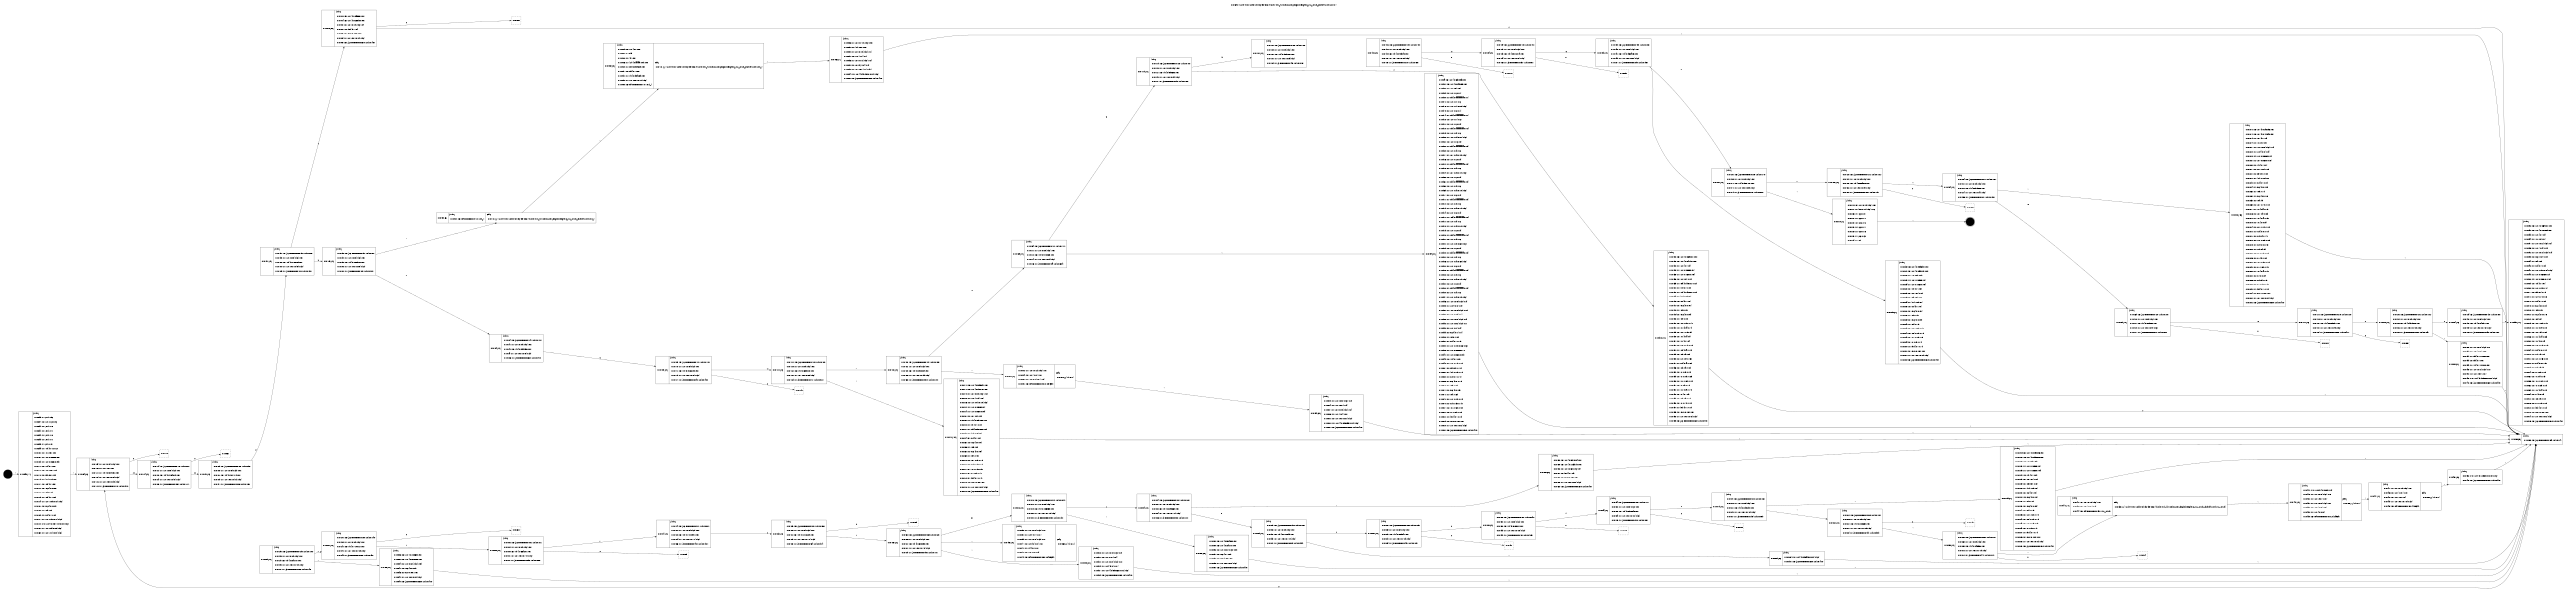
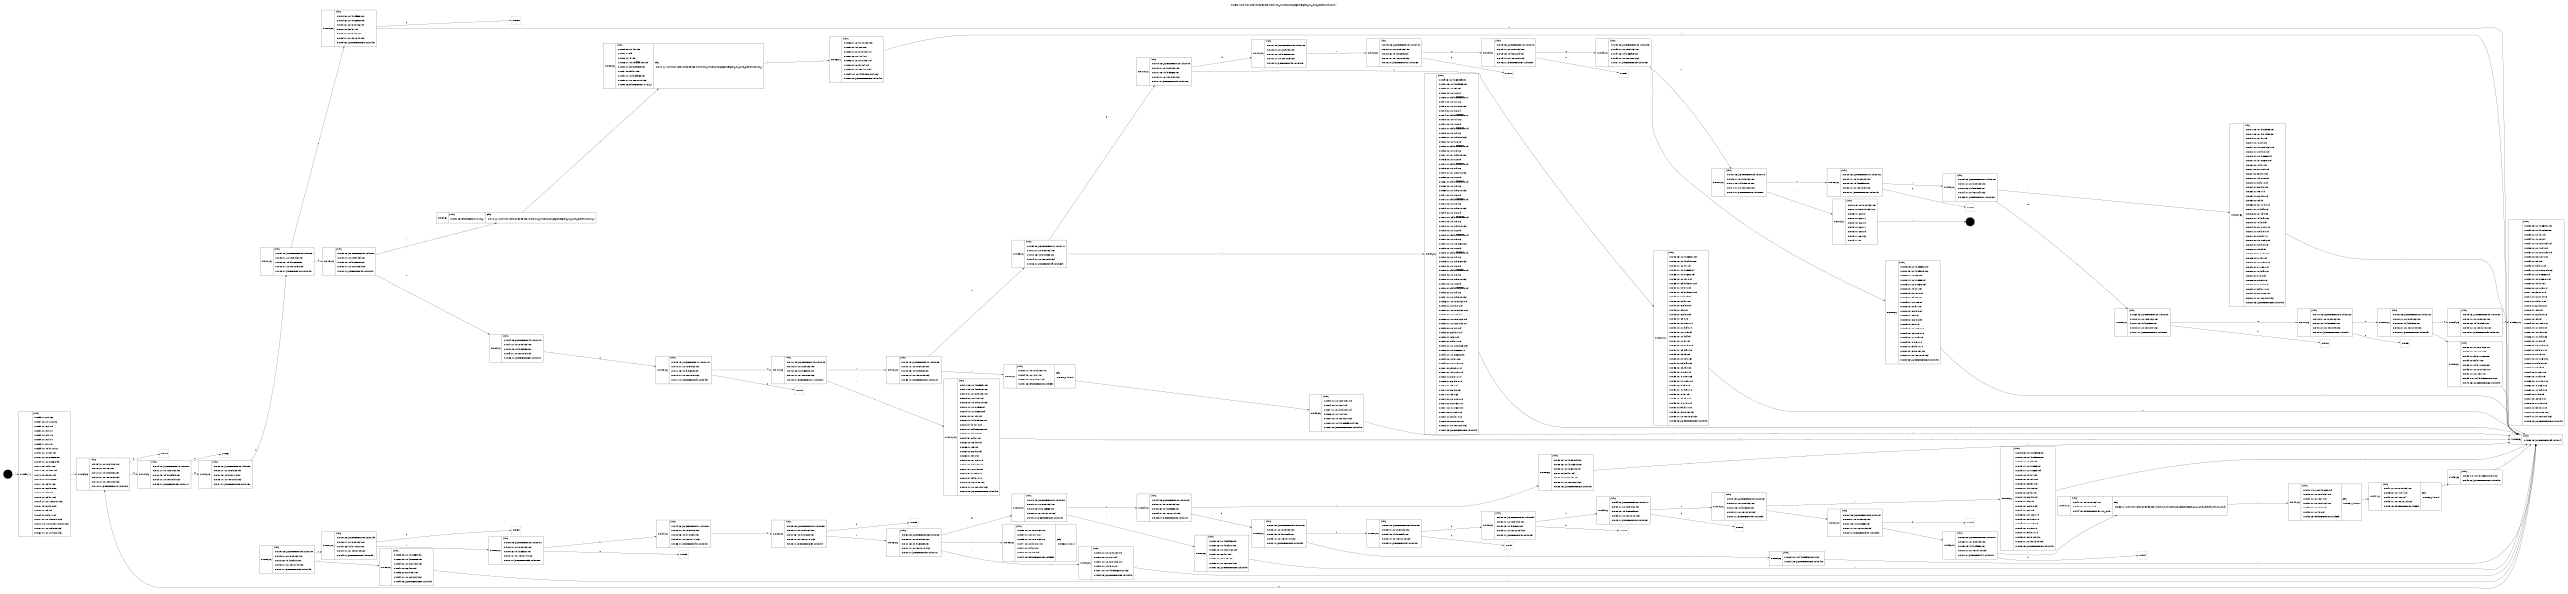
edge "0x401797 [28]" -> "0x4017b3 [28]": added, label "13"
